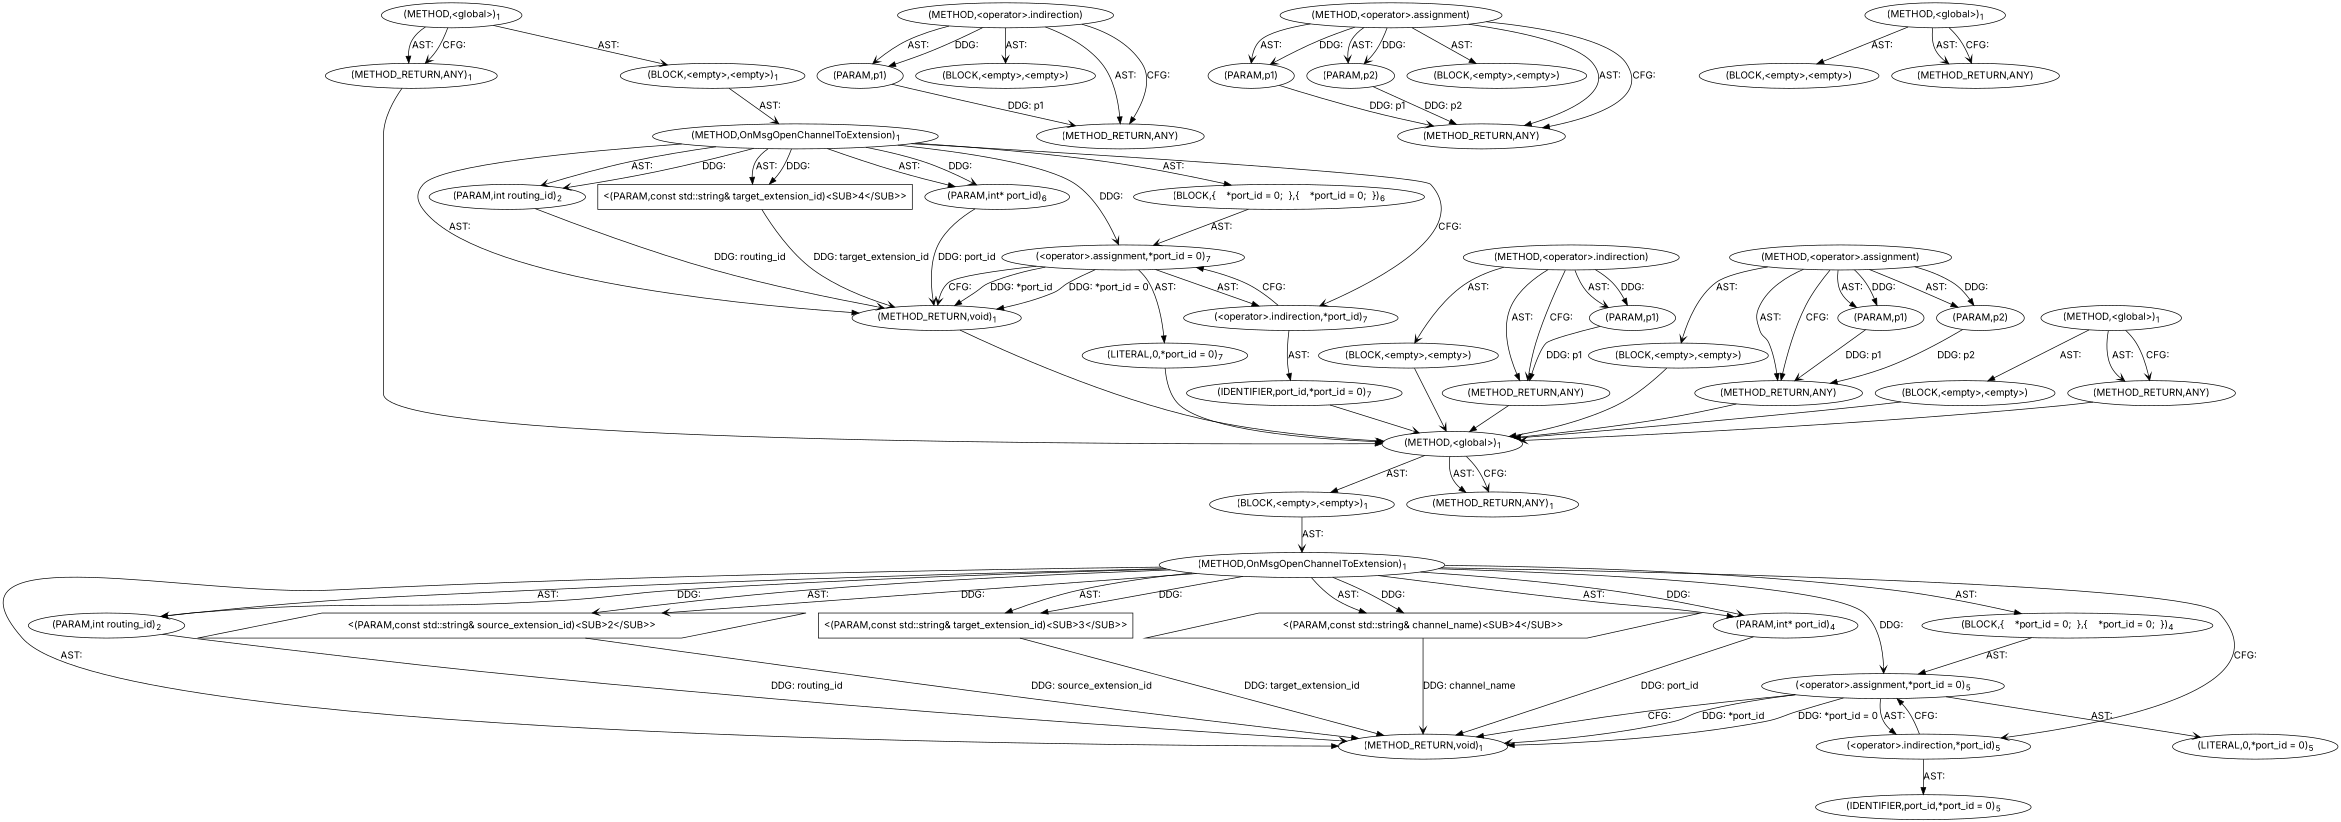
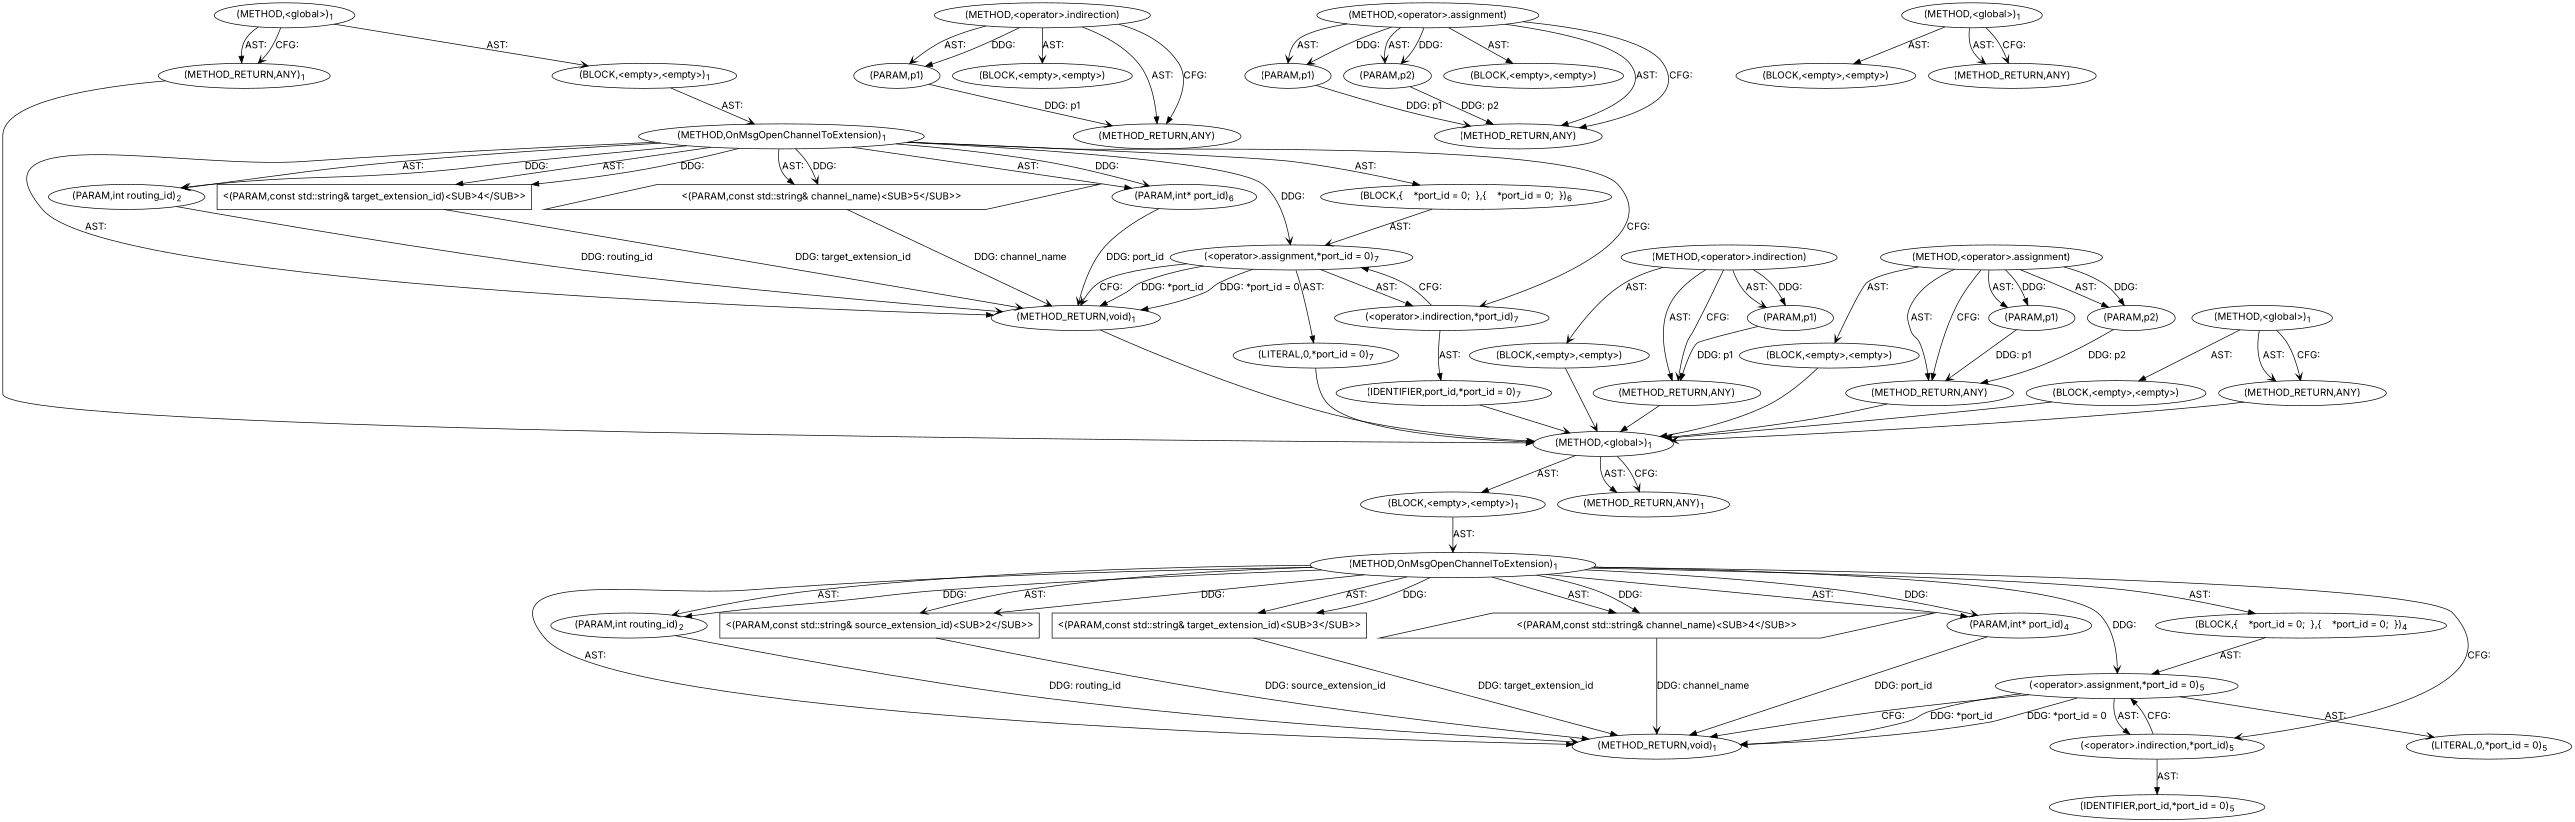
node "<(PARAM,const std::string& channel_name)<SUB>5</SUB>>": added
node "<(PARAM,const std::string& source_extension_id)<SUB>2</SUB>>": shape parallelogram -> box
